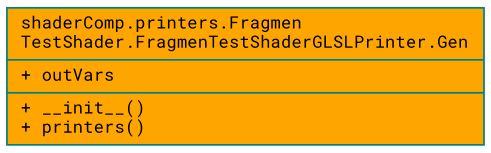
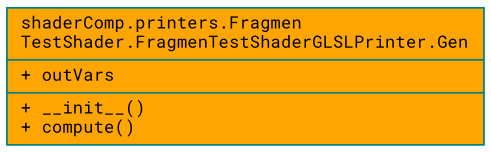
node "shaderComp.printers.Fragmen": text "+ printers()" -> "+ compute()"
